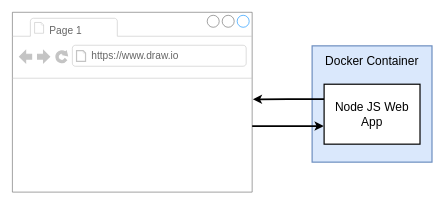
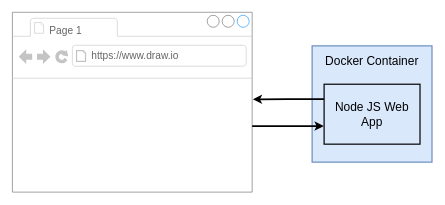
node "Node JS Web App": fillcolor #ffffff -> #dae8fc
